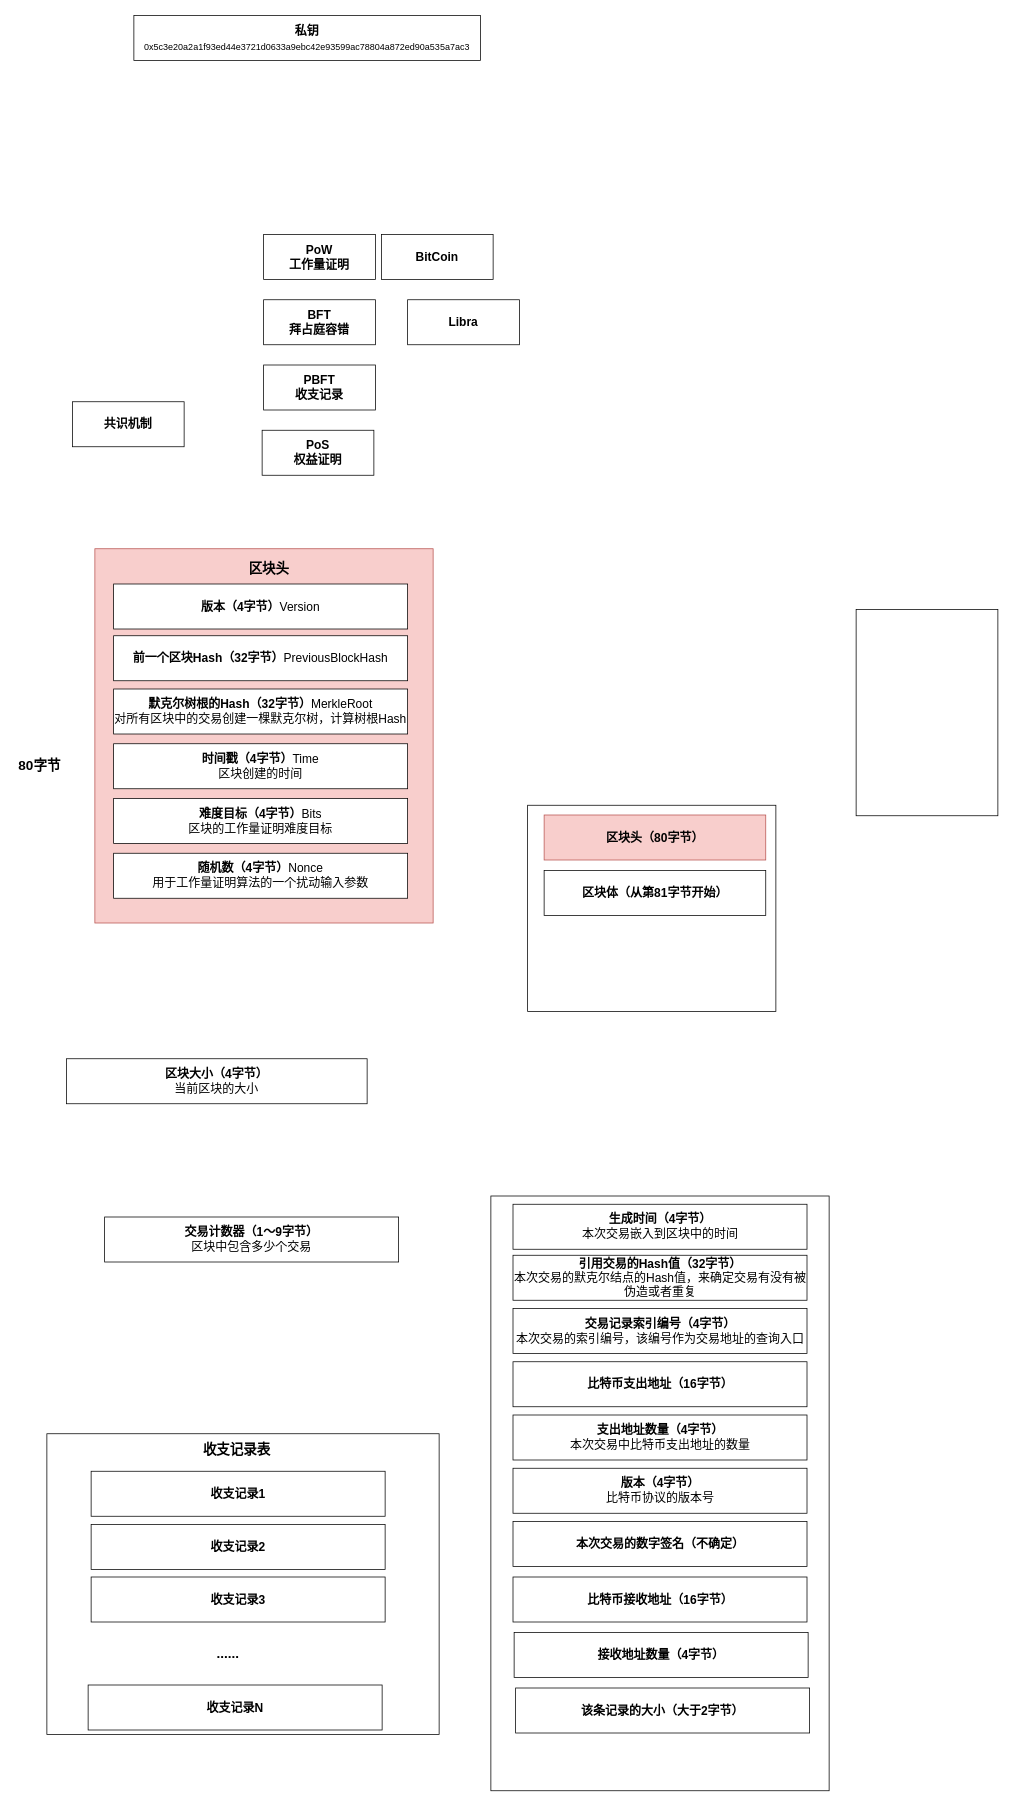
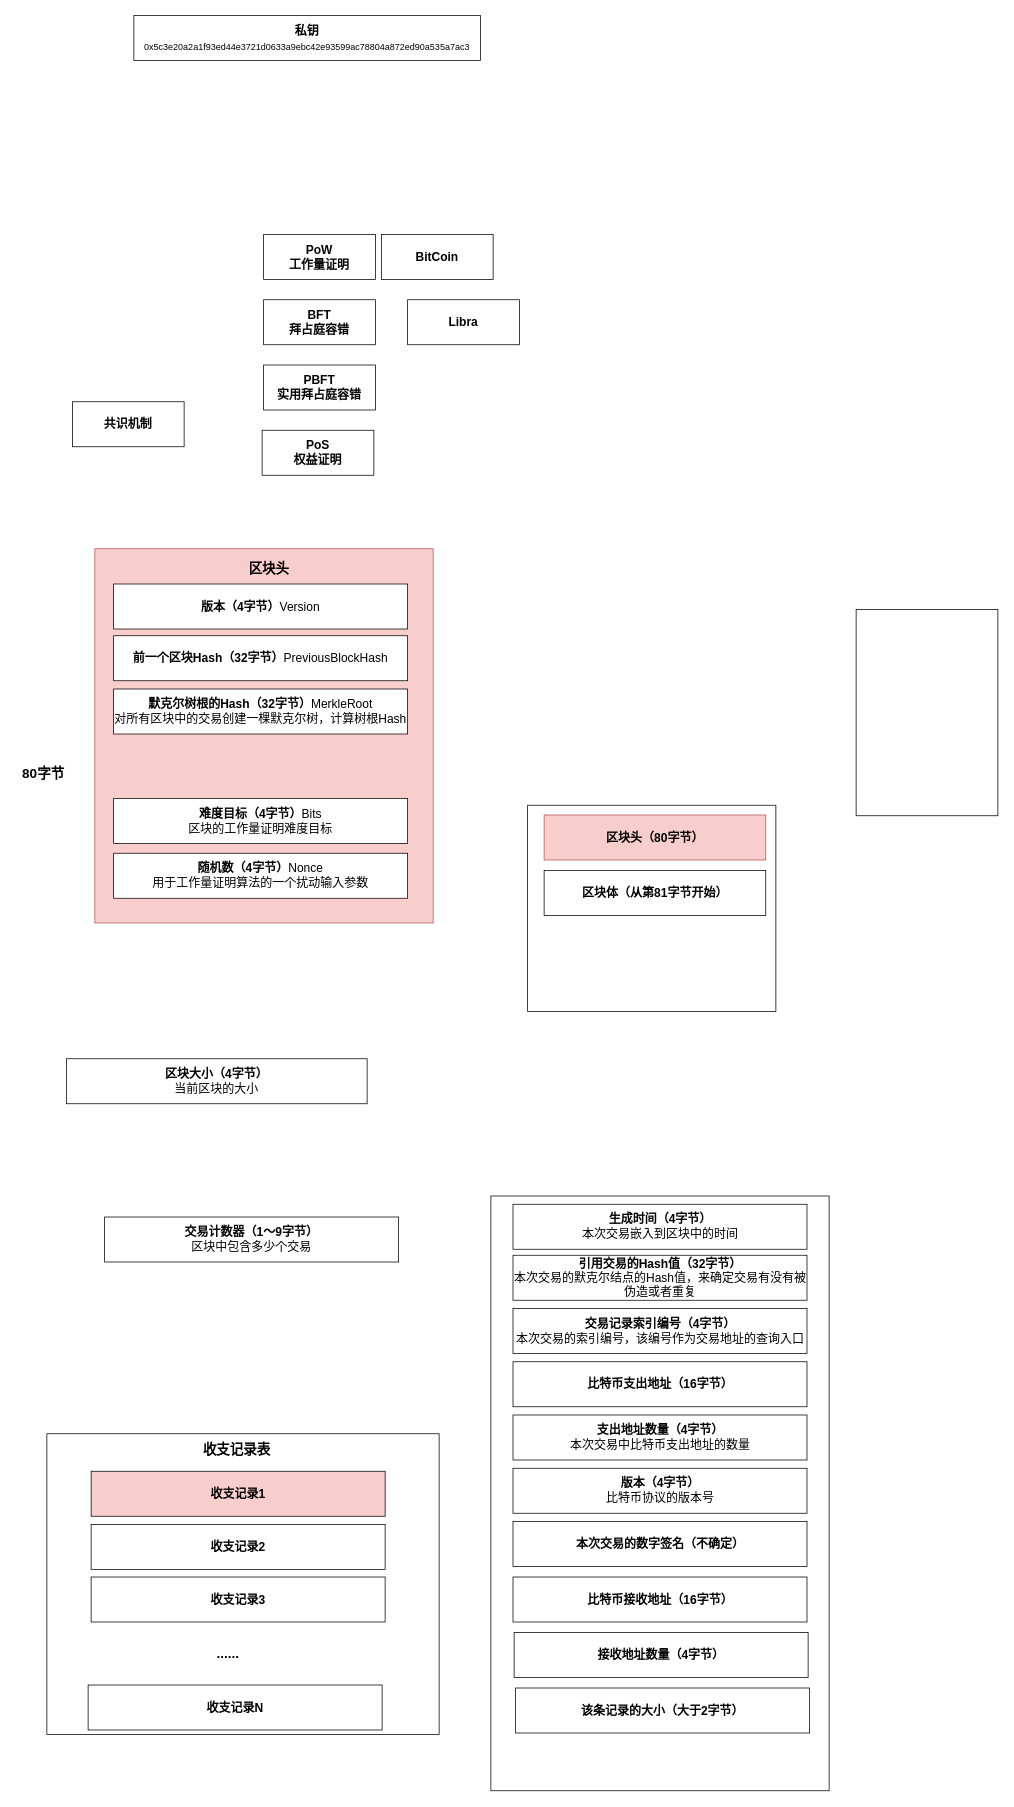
node "PBFT 收支记录": label "PBFT 收支记录" -> "PBFT 实用拜占庭容错"
node "80字节": moved (39, 766) -> (43, 774)
node "时间戳（4字节）Time 区块创建的时间": removed
node "收支记录1": fillcolor #ffffff -> #f8cecc
